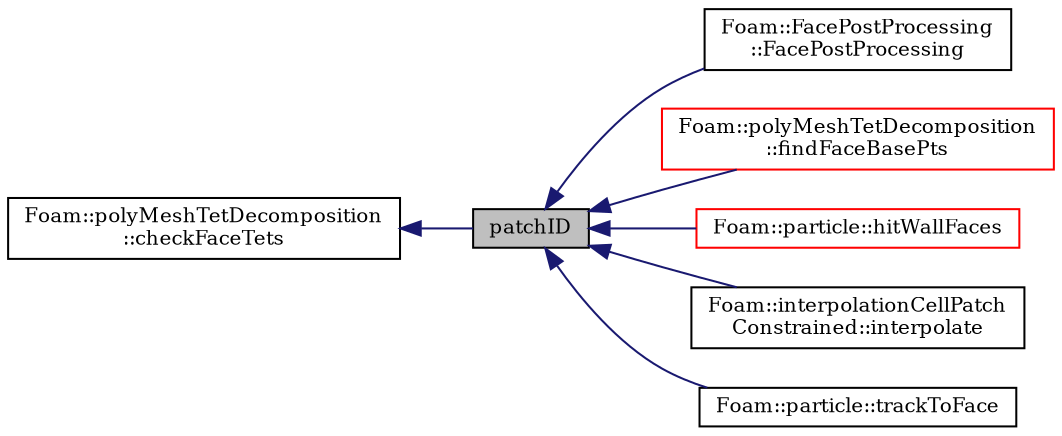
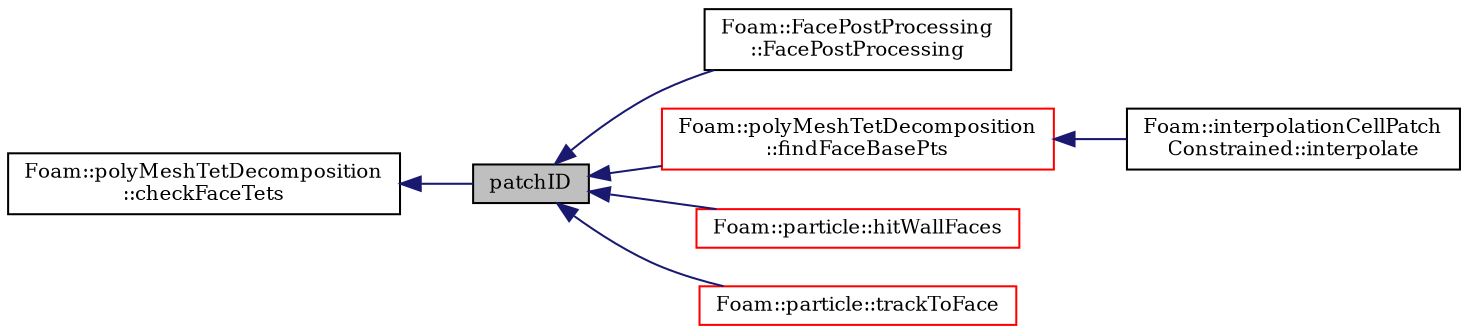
edge "Foam::interpolationCellPatch Constrained::interpolate" -> "patchID": now "Foam::interpolationCellPatch Constrained::interpolate" -> "Foam::polyMeshTetDecomposition ::findFaceBasePts"
node "Foam::particle::trackToFace": color black -> red
